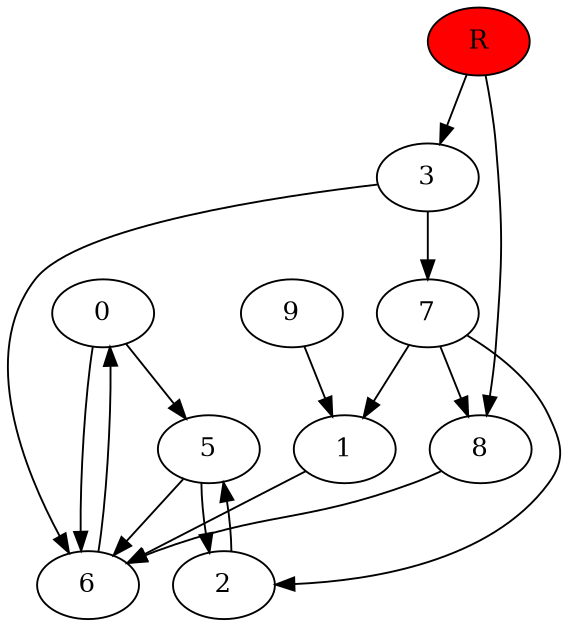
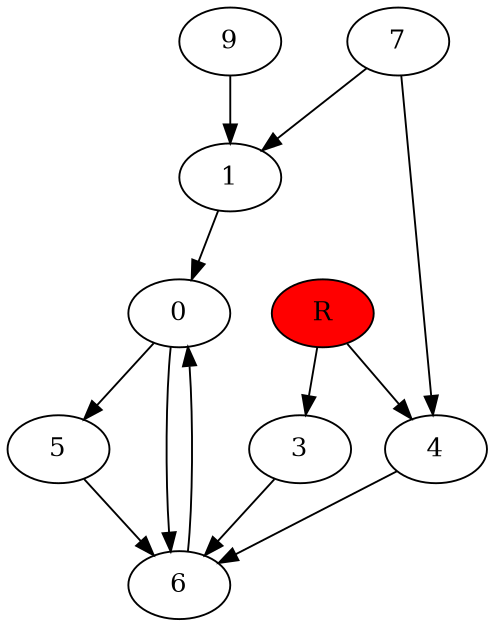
edge "3" -> "7": removed
node "8": label "8" -> "4"
edge "1" -> "6": now "1" -> "0"
node "2": removed
